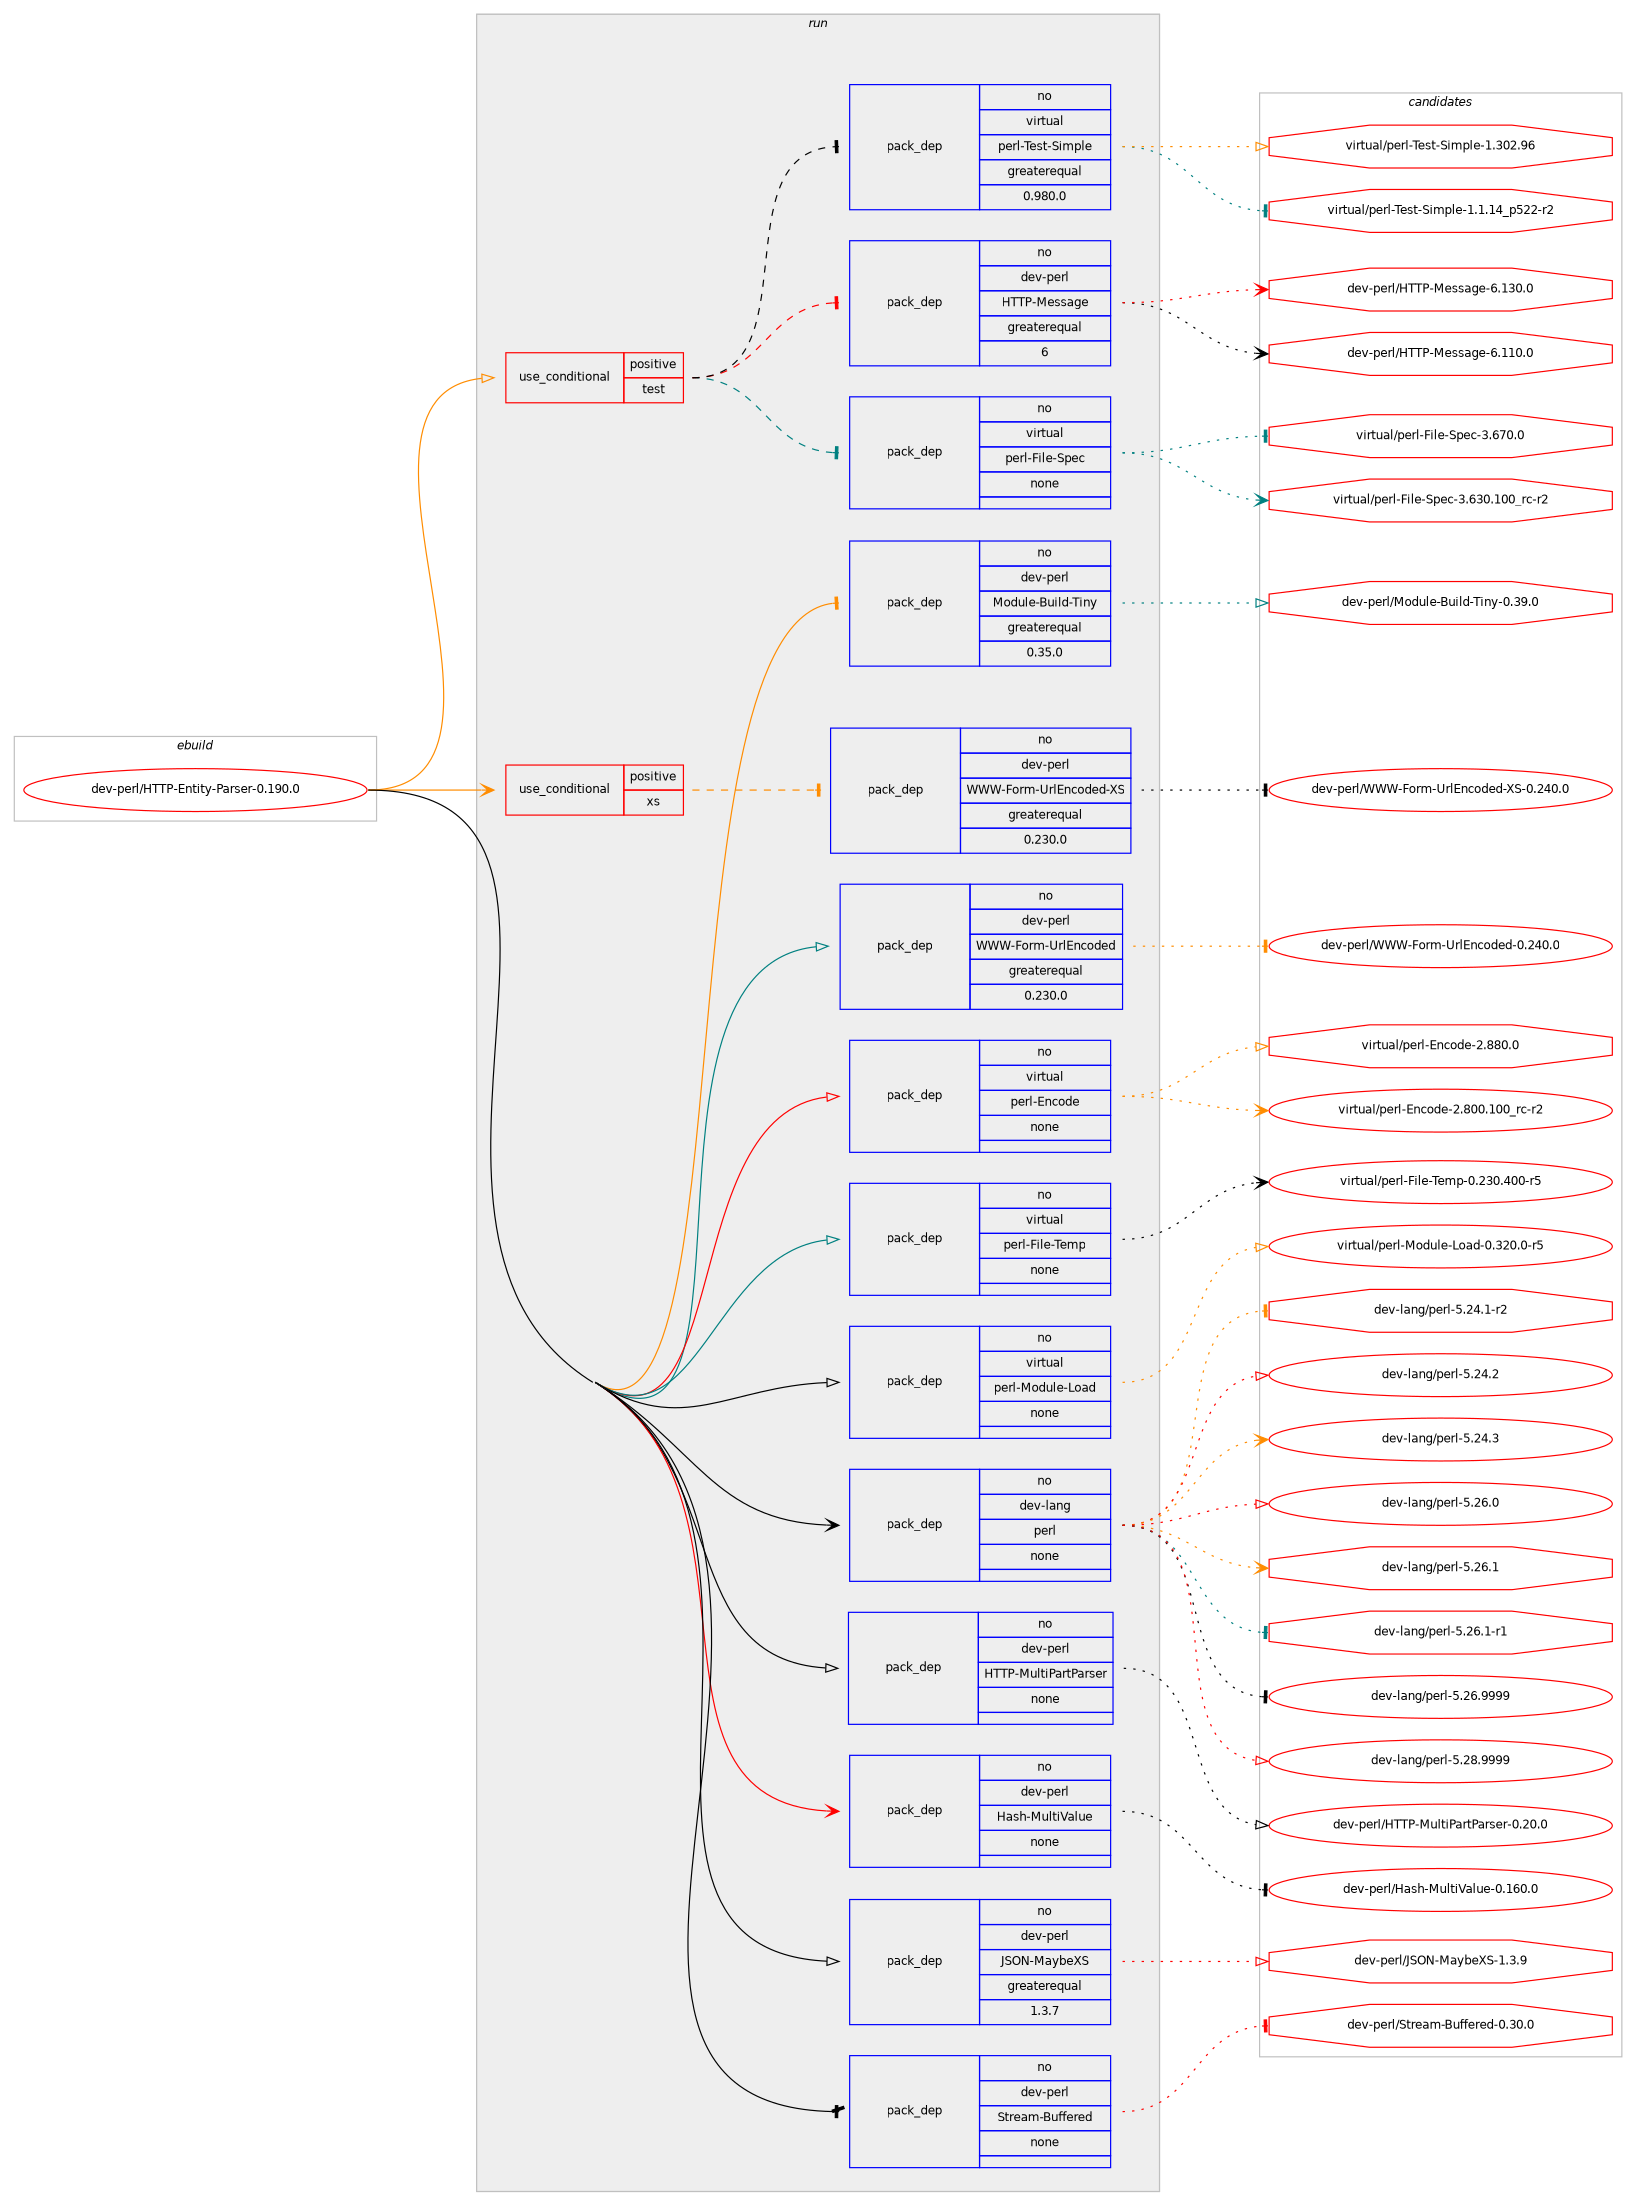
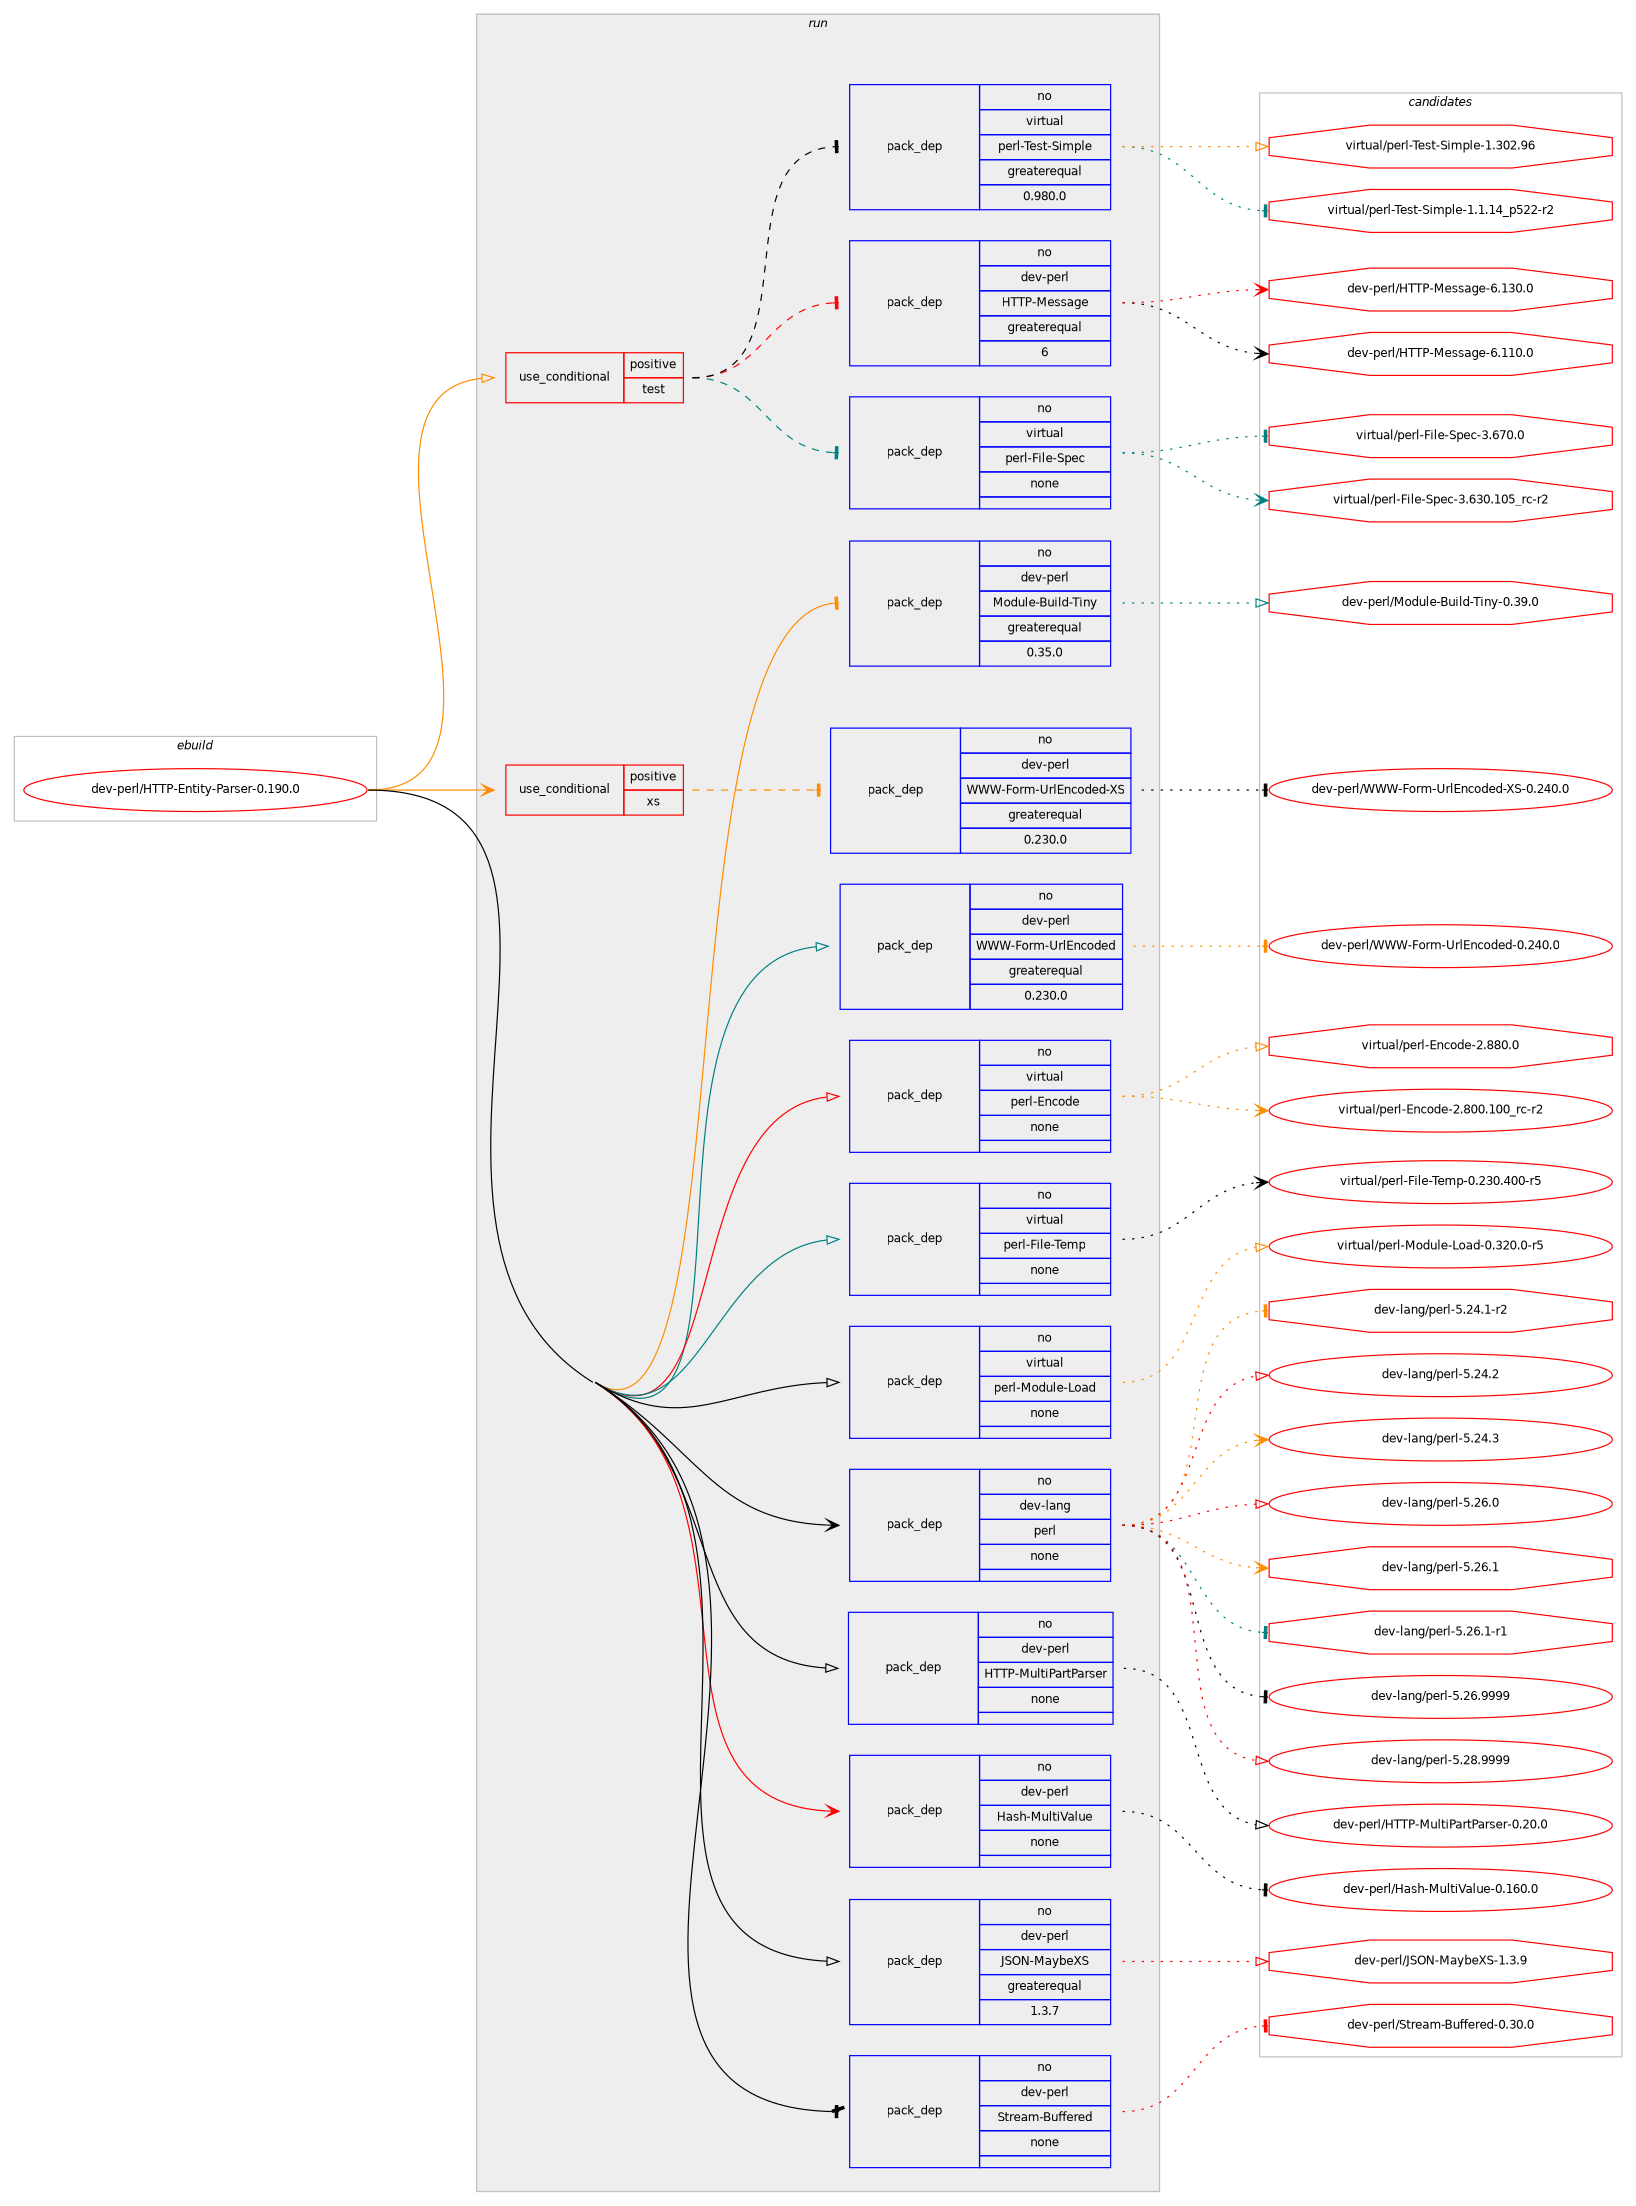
node "virtual/perl-File-Spec-3.630.100_rc-r2": label "virtual/perl-File-Spec-3.630.100_rc-r2" -> "virtual/perl-File-Spec-3.630.105_rc-r2"
